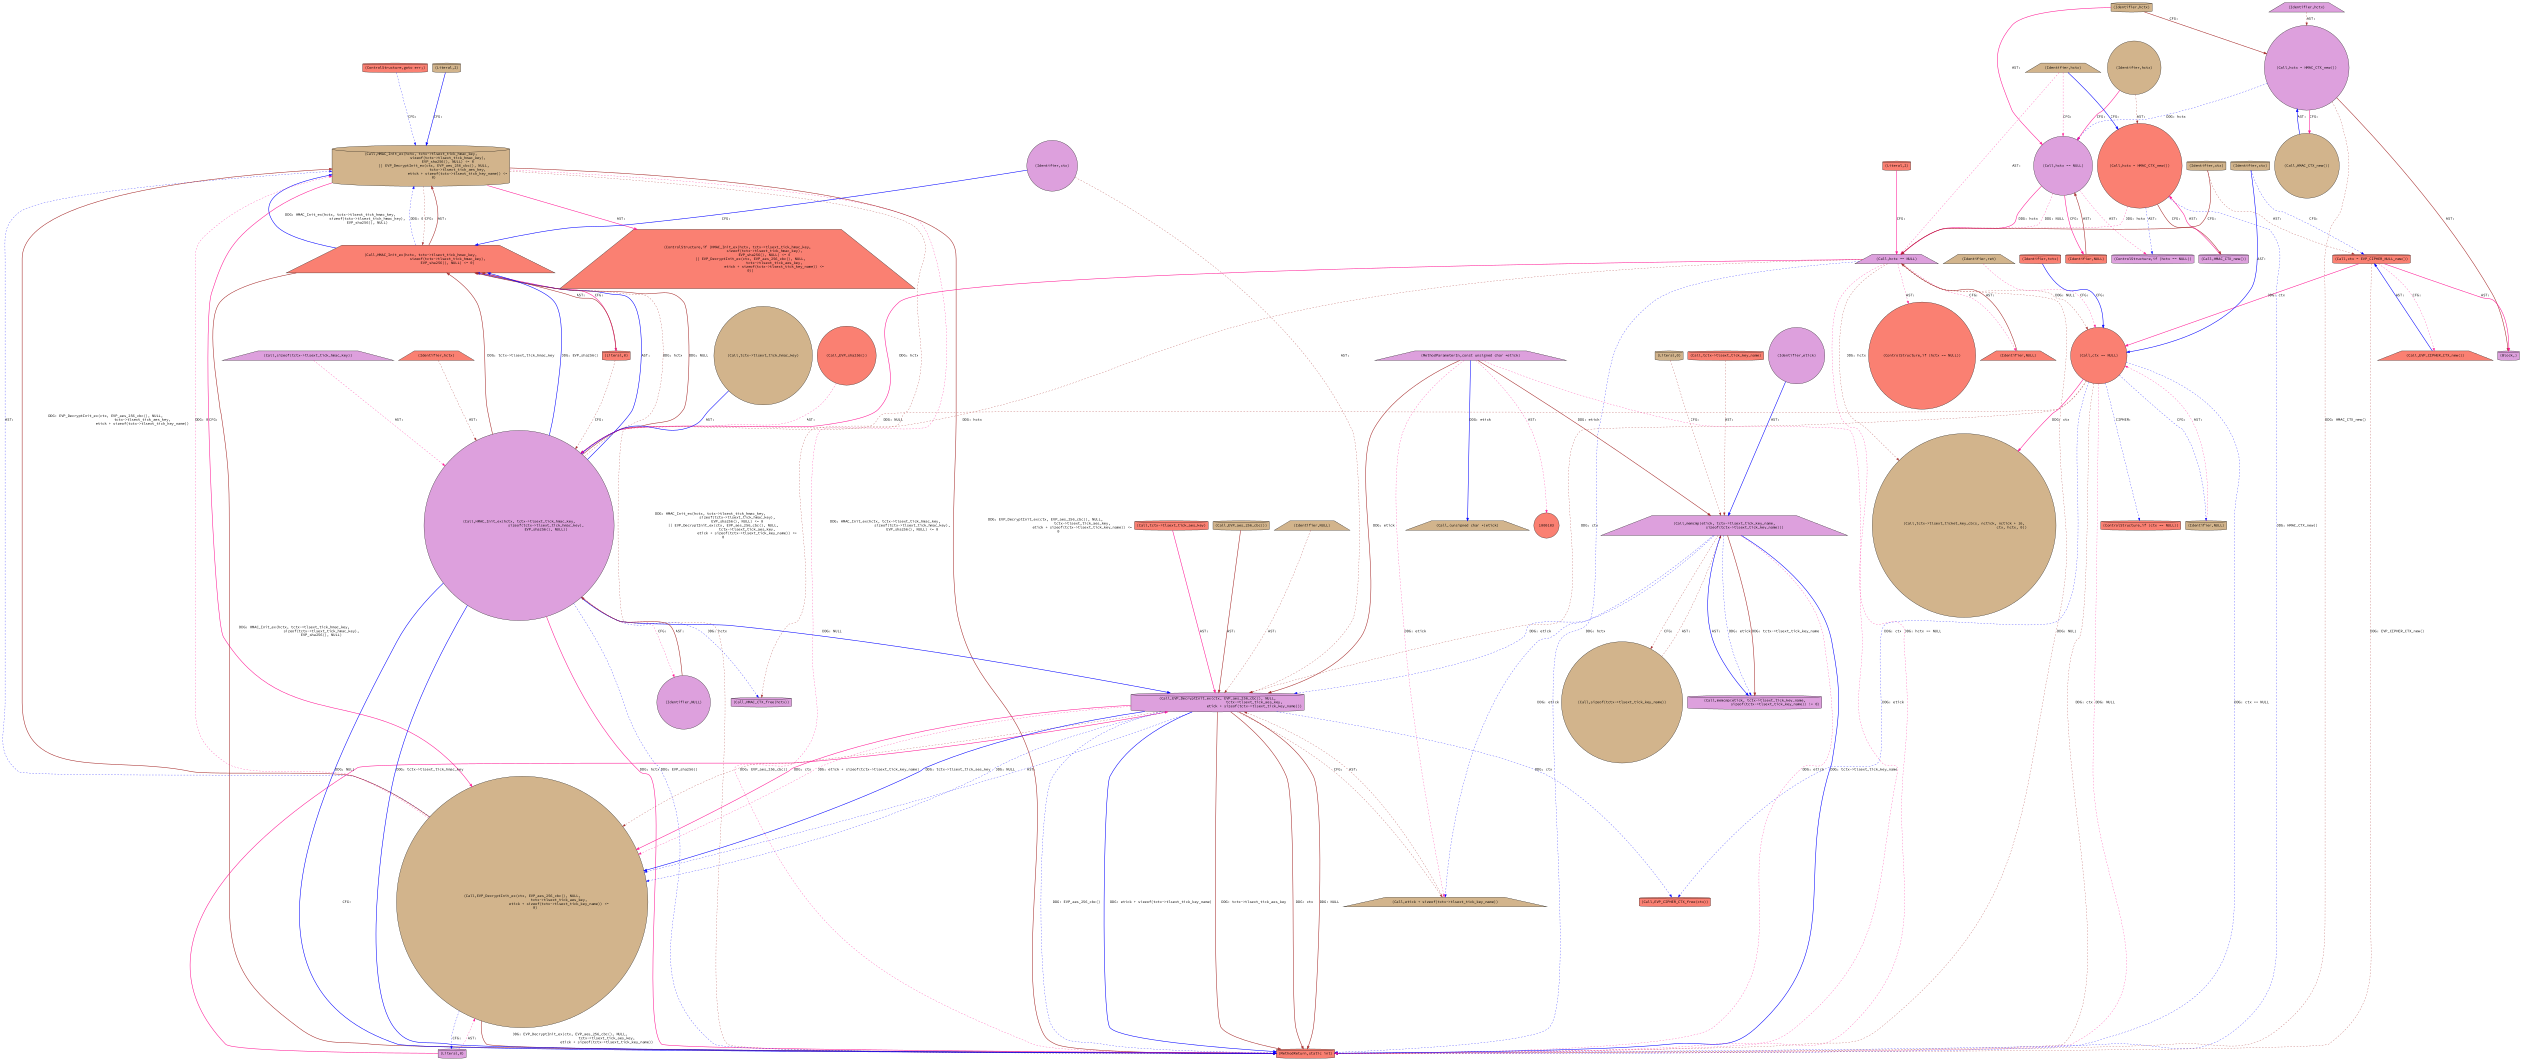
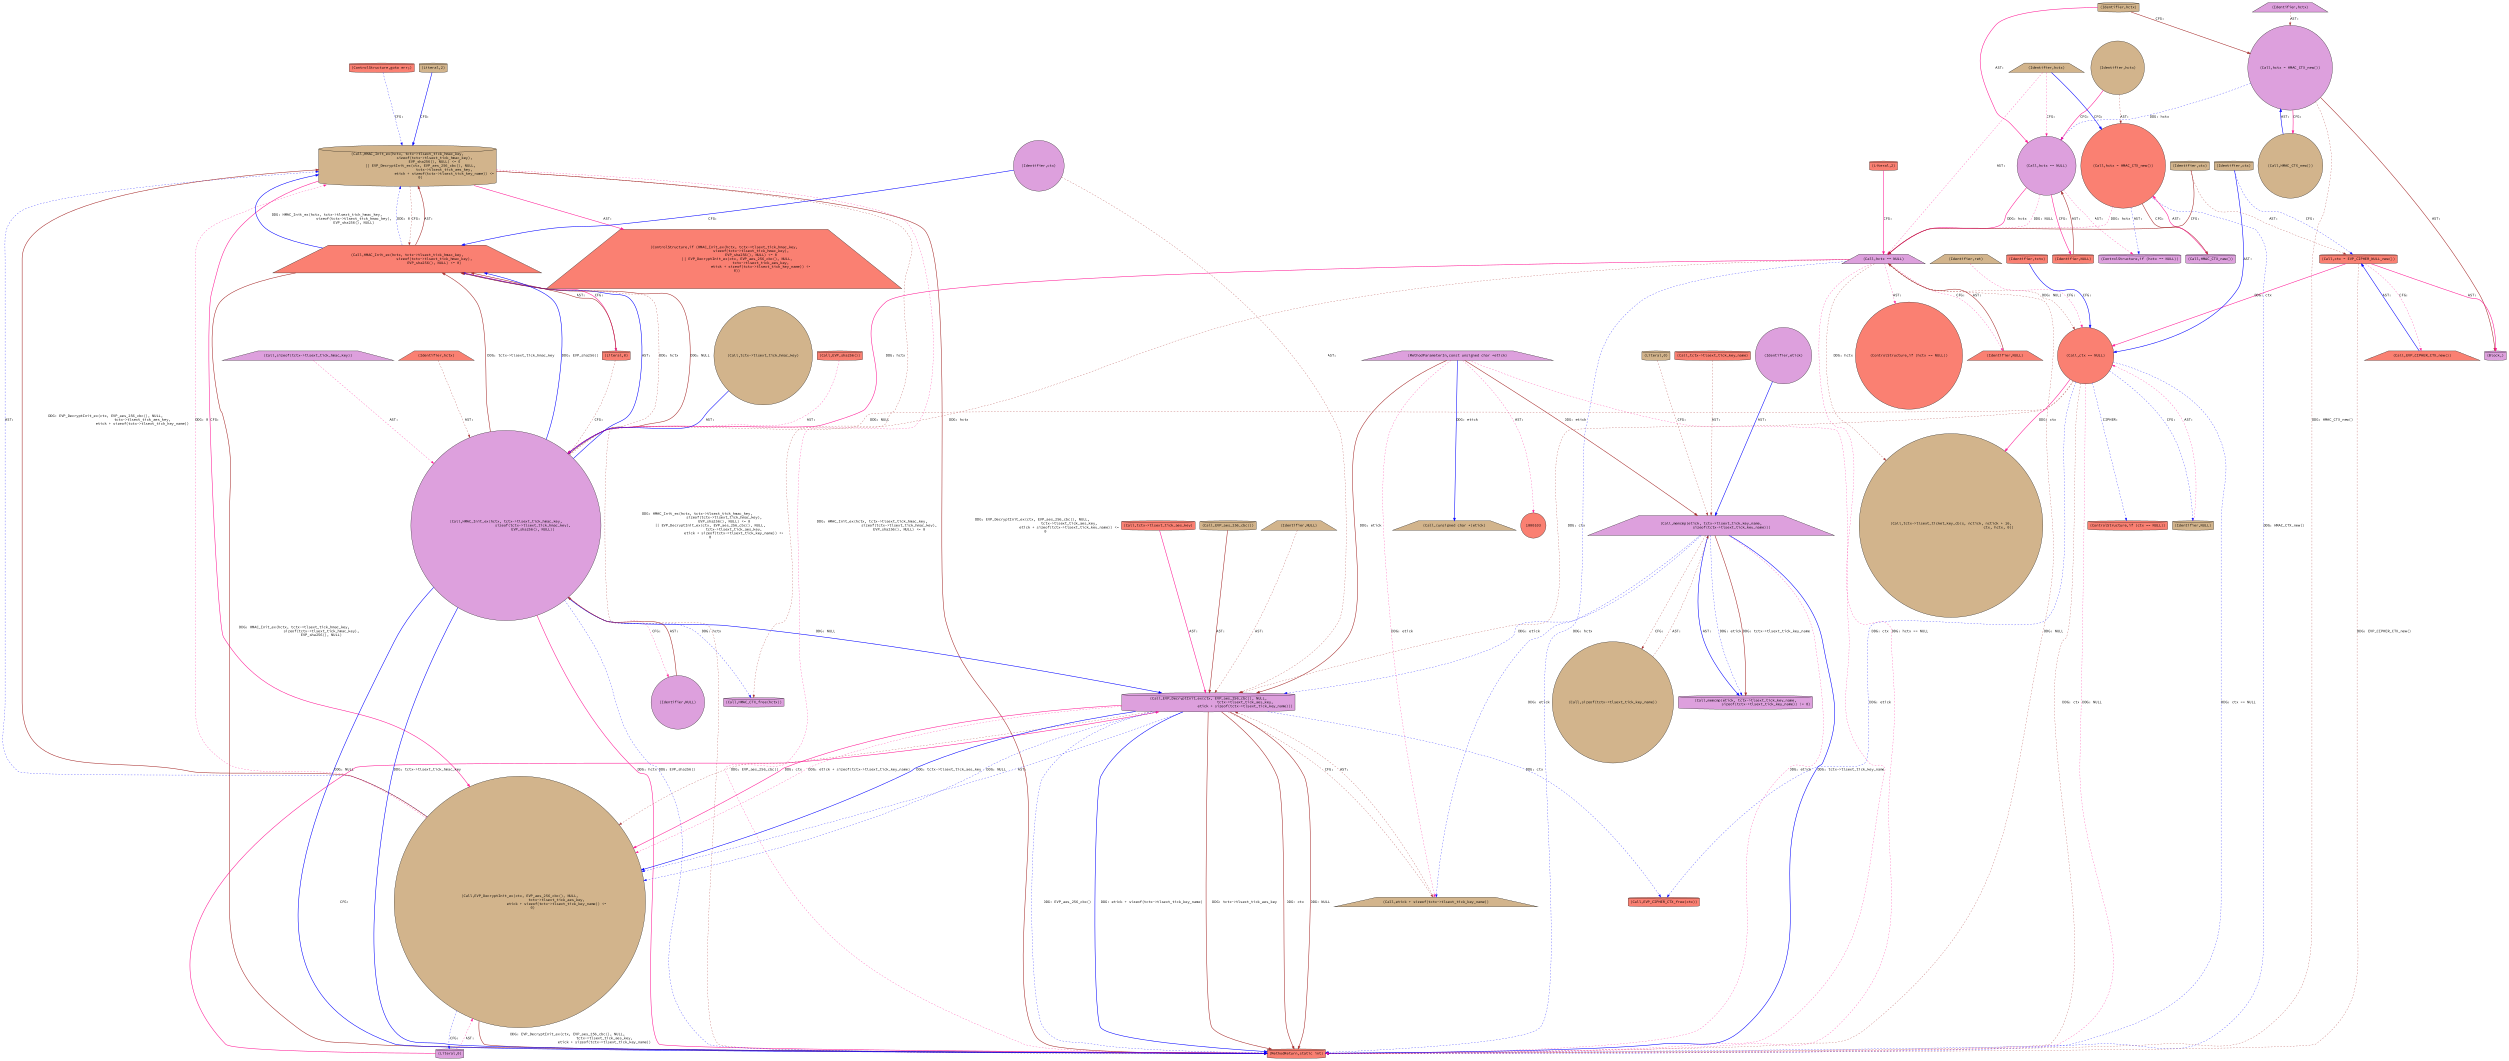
node "(Call,EVP_sha256())": shape circle -> cylinder
